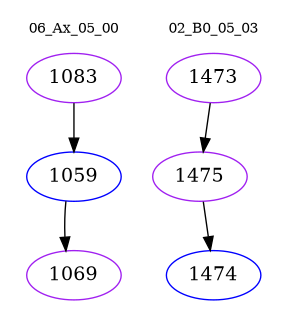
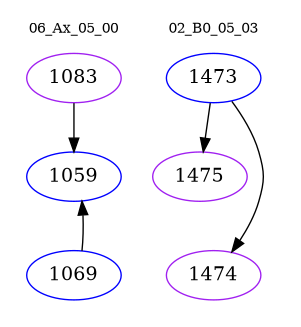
node "1473": color purple -> blue
edge "1059" -> "1069": reversed
edge "1475" -> "1474": now "1473" -> "1474"
node "1069": color purple -> blue
node "1474": color blue -> purple
